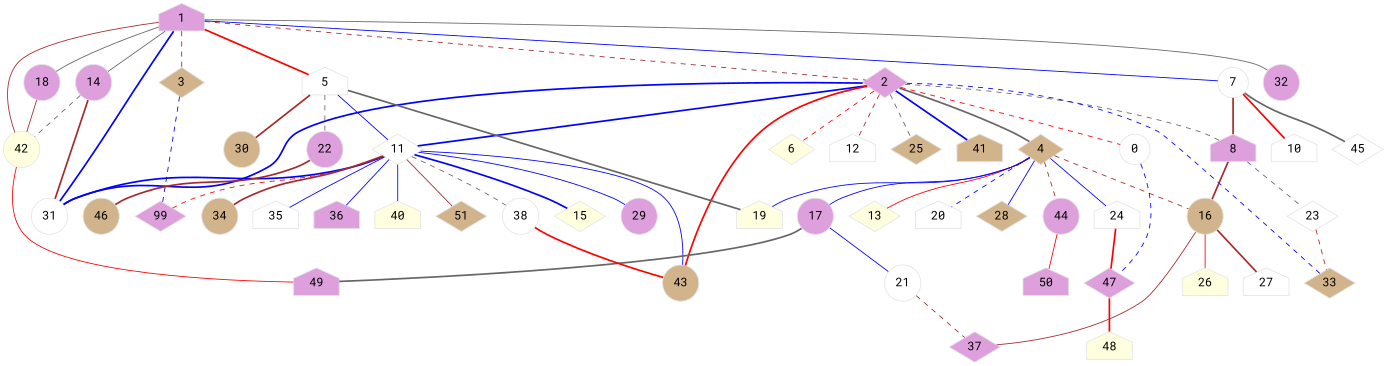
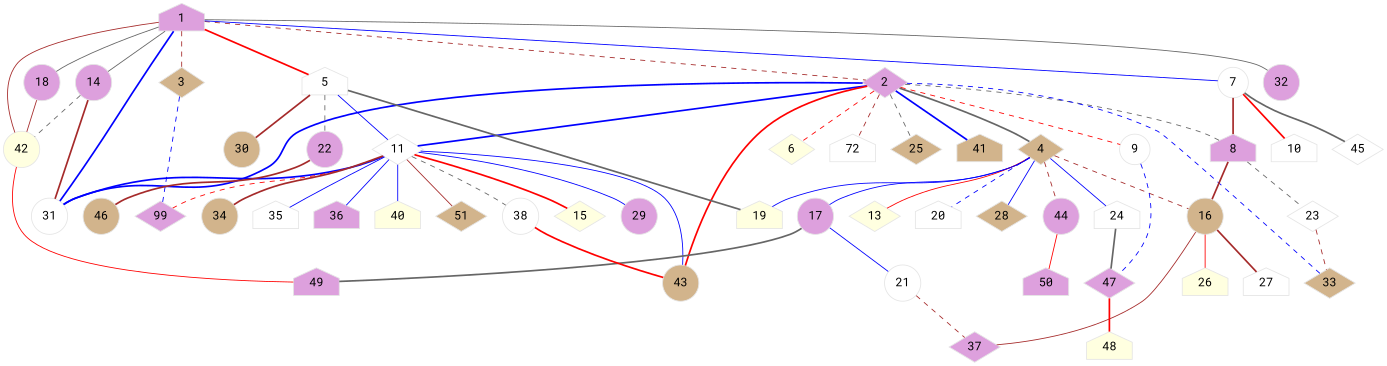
node "12": label "12" -> "72"
node "0": label "0" -> "9"
edge "11" -- "15": color blue -> red
edge "24" -- "47": color red -> gray40
